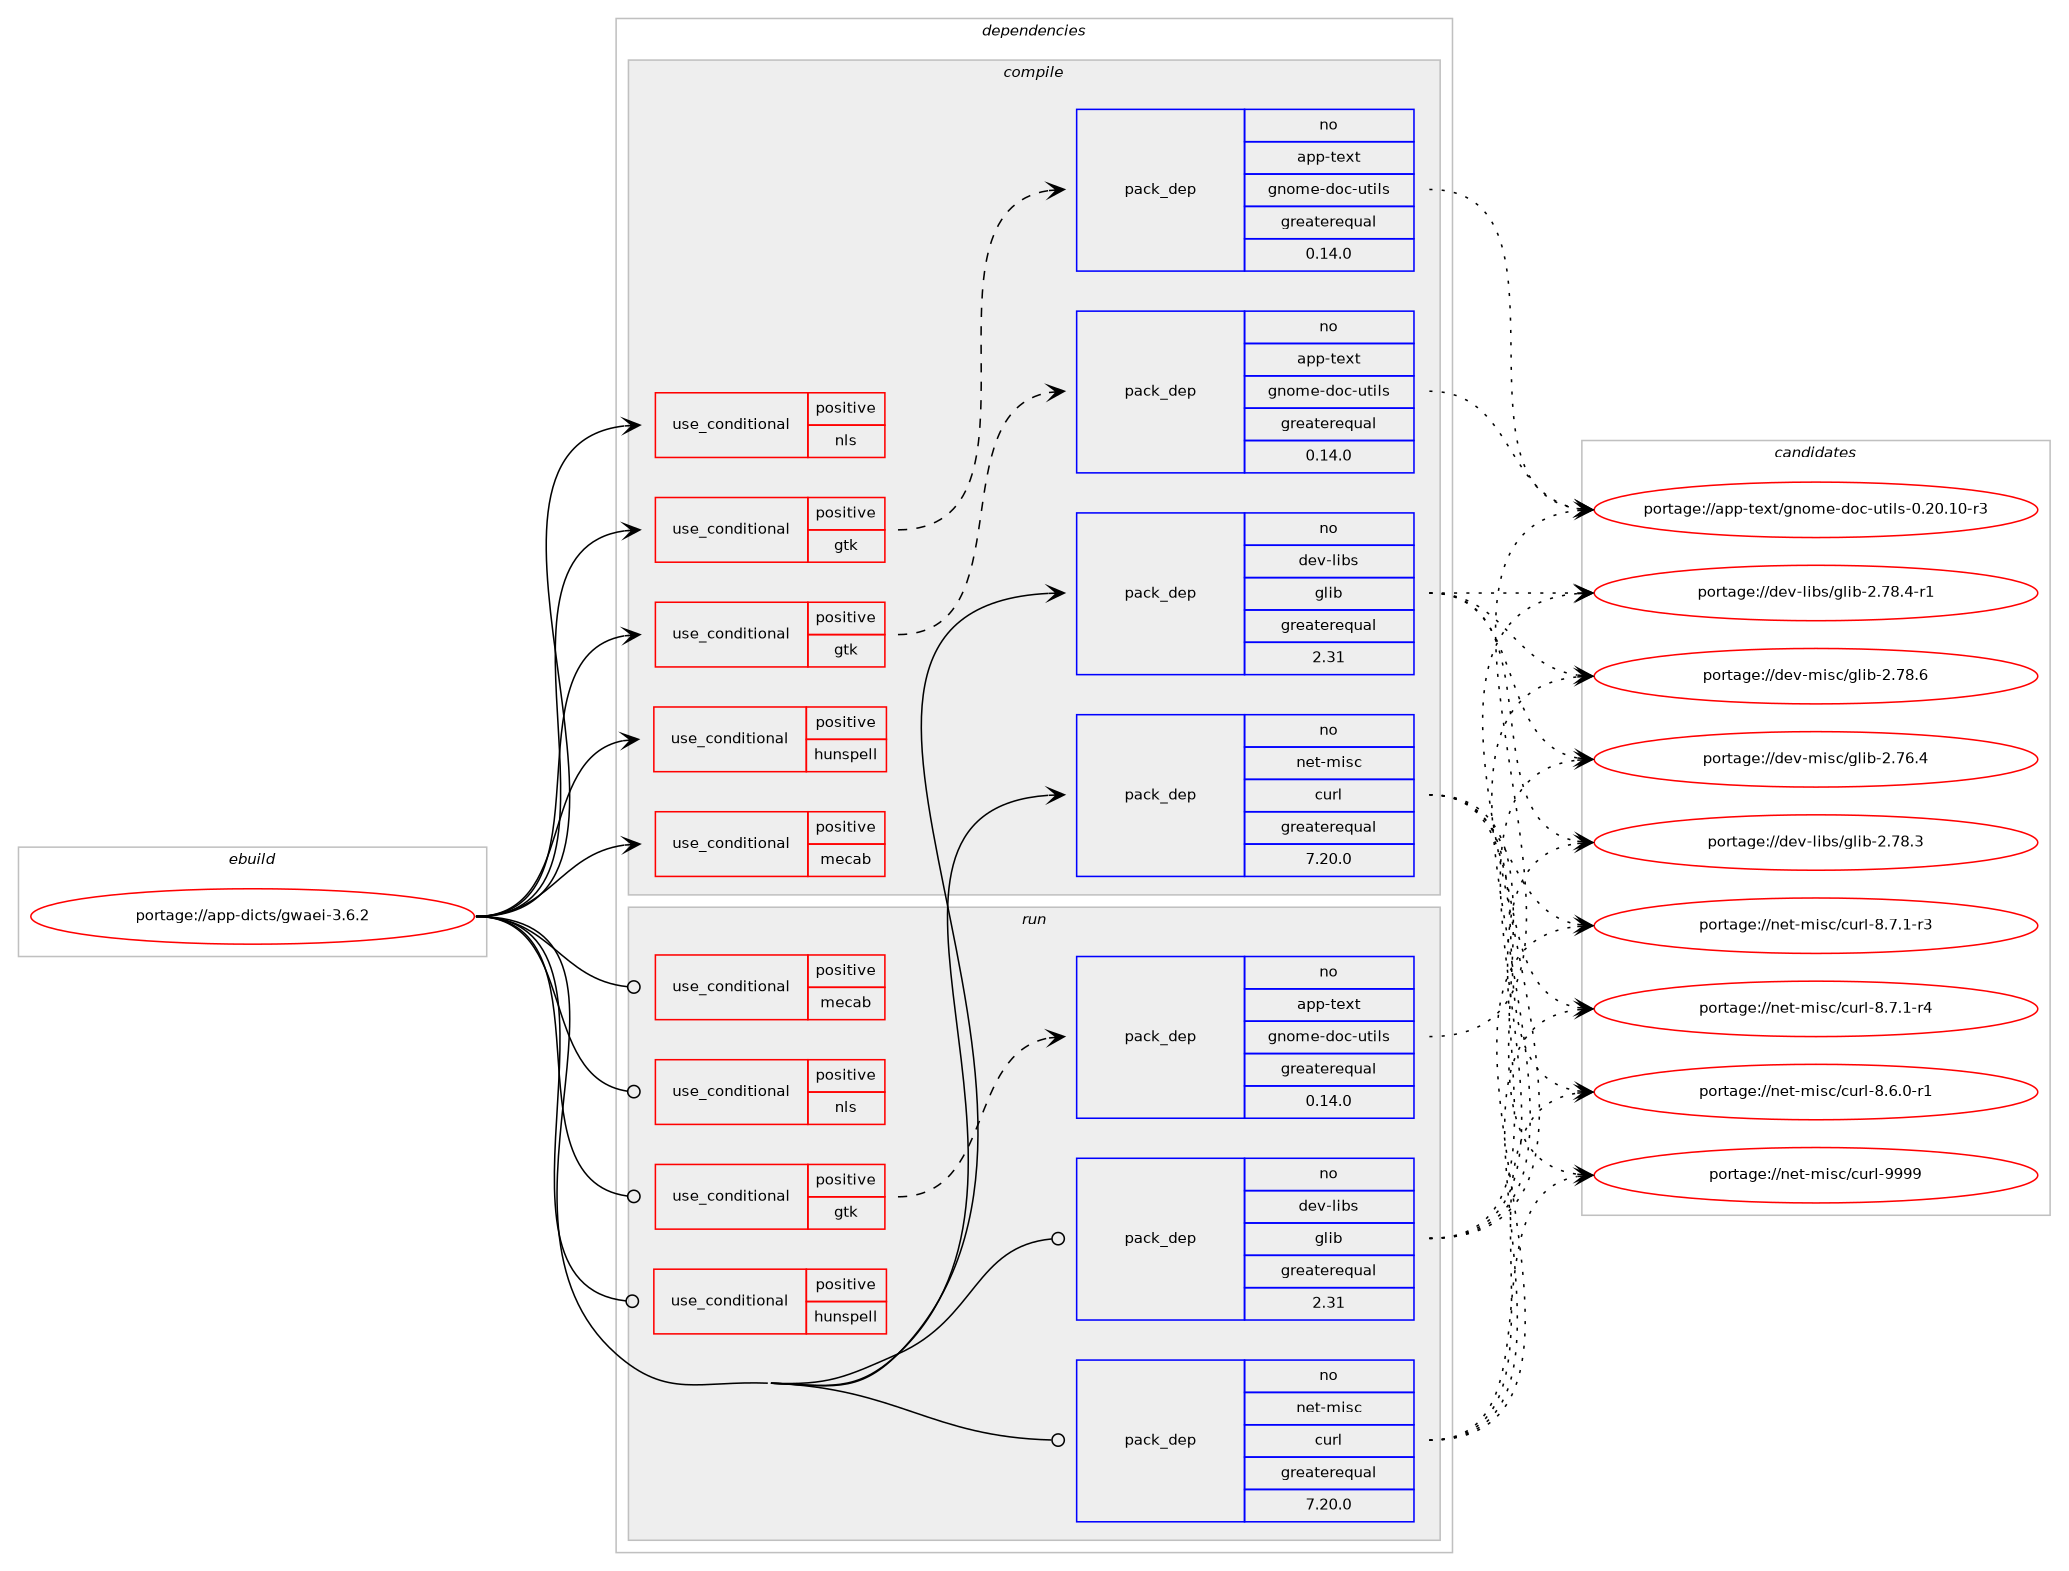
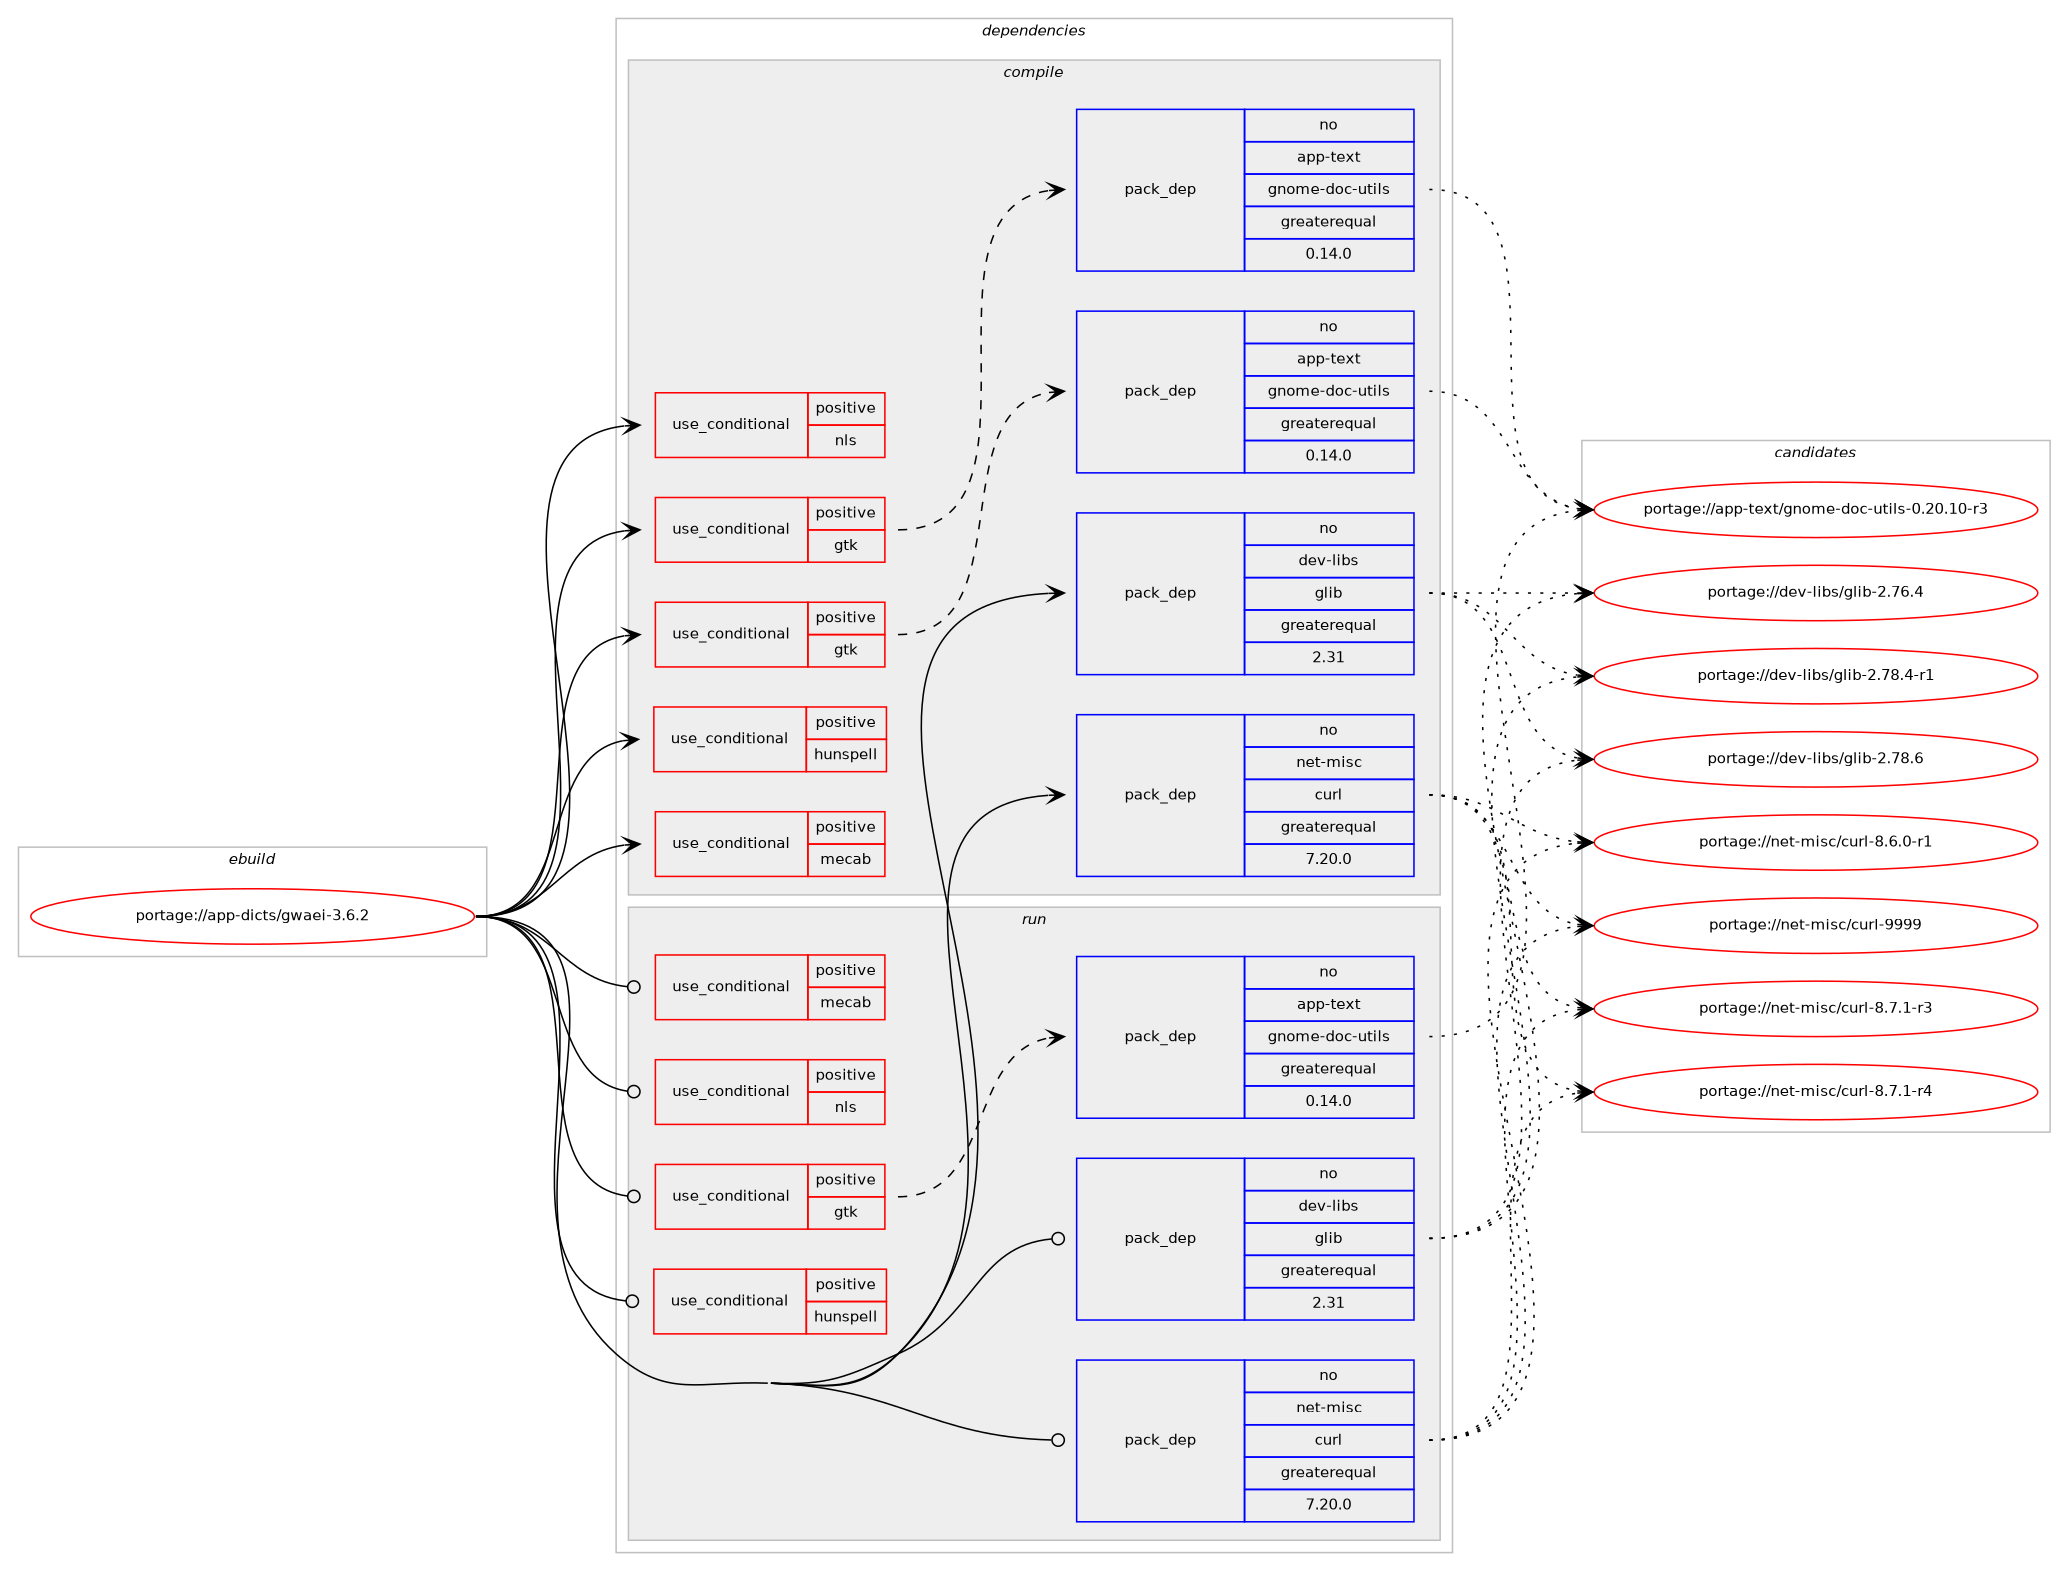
node "portage://dev-misc/glib-2.78.6": label "portage://dev-misc/glib-2.78.6" -> "portage://dev-libs/glib-2.78.6"
node "portage://dev-misc/glib-2.76.4": label "portage://dev-misc/glib-2.76.4" -> "portage://dev-libs/glib-2.76.4"
node "portage://dev-libs/glib-2.78.3": removed
